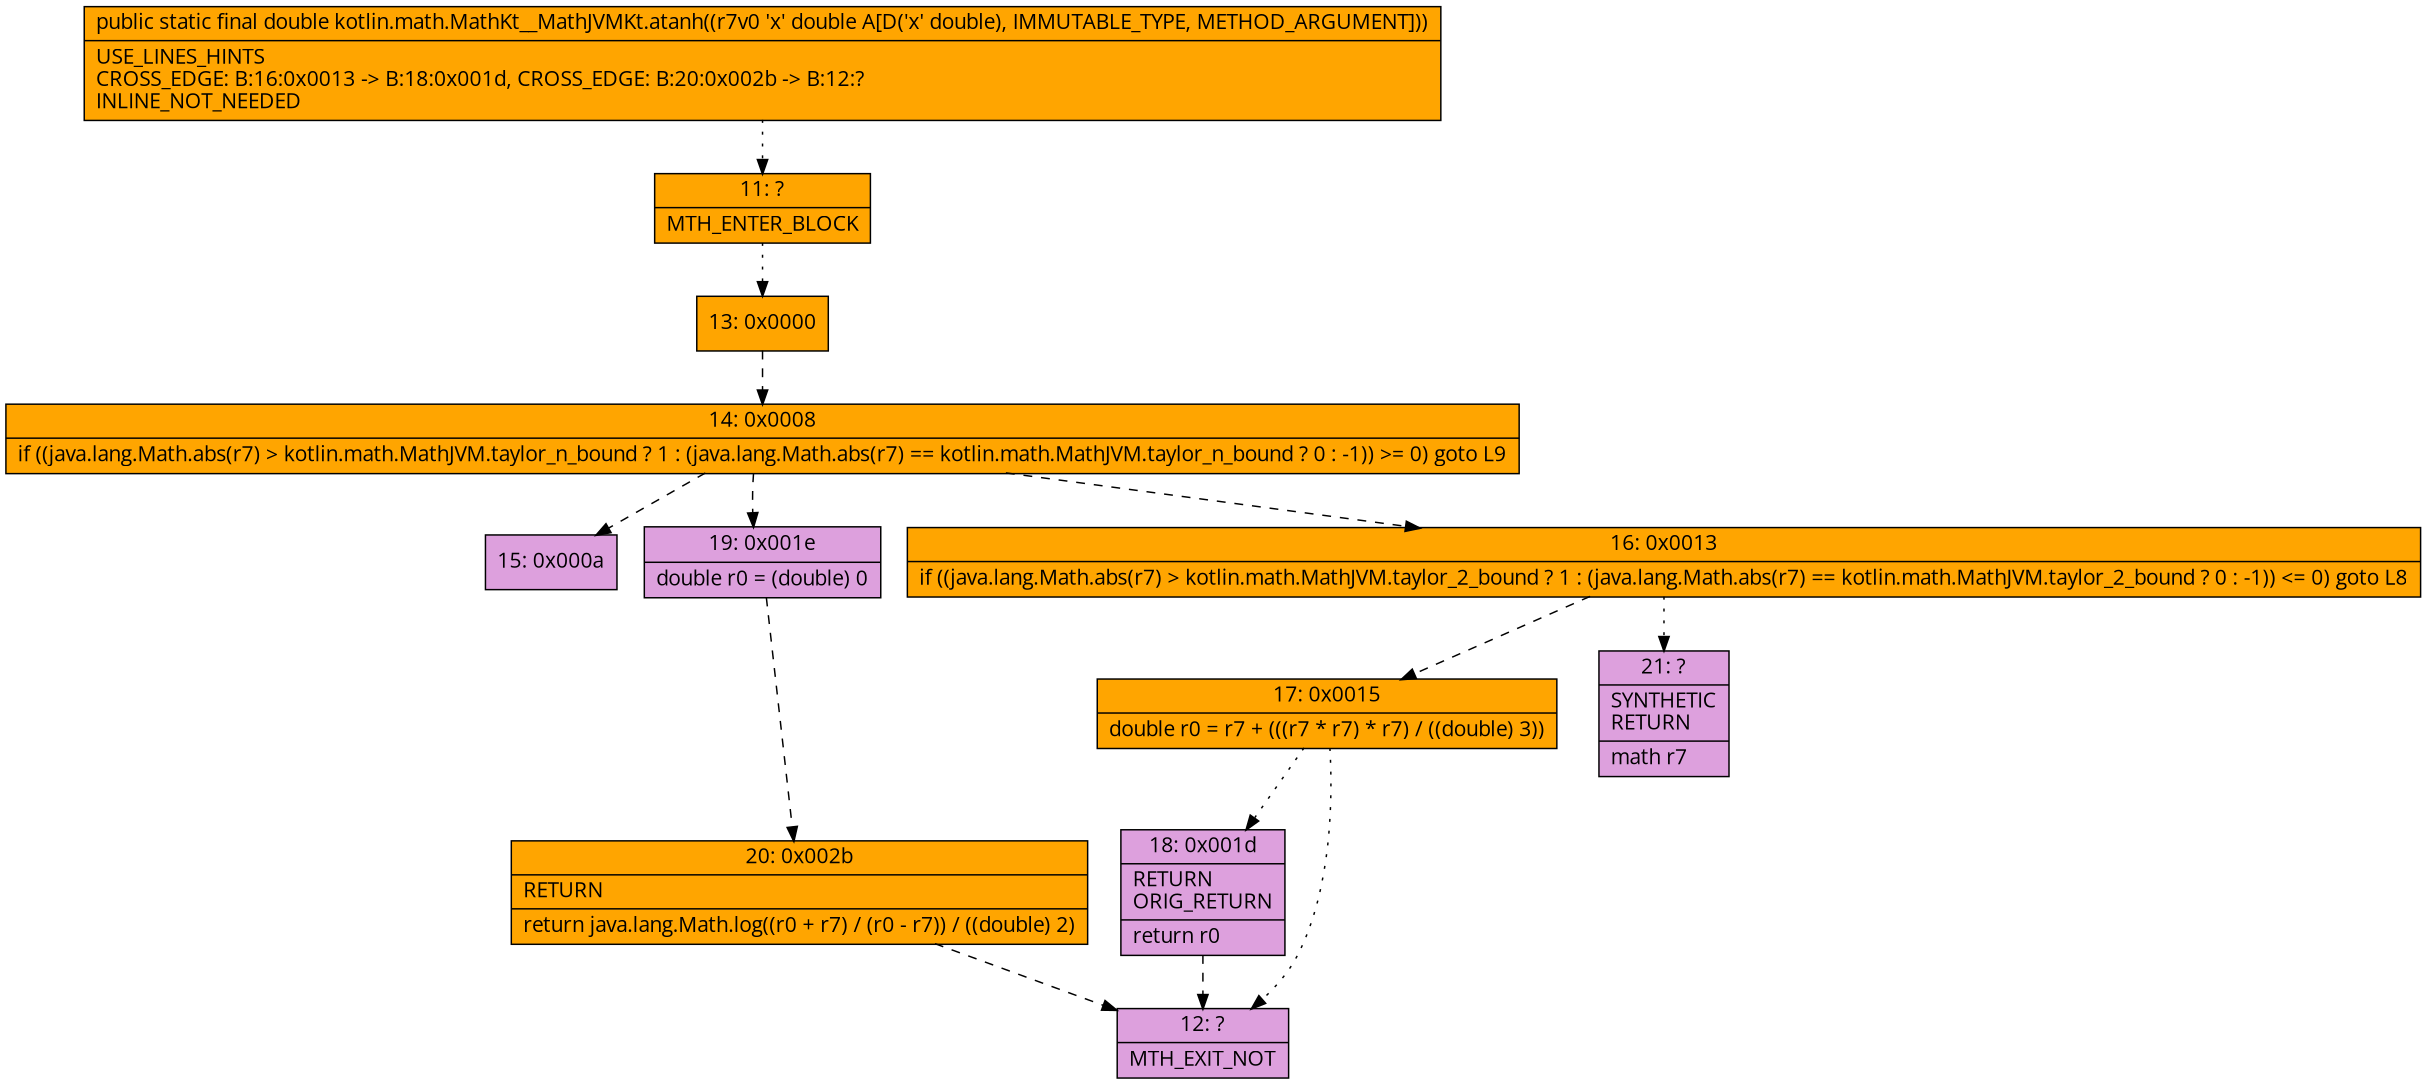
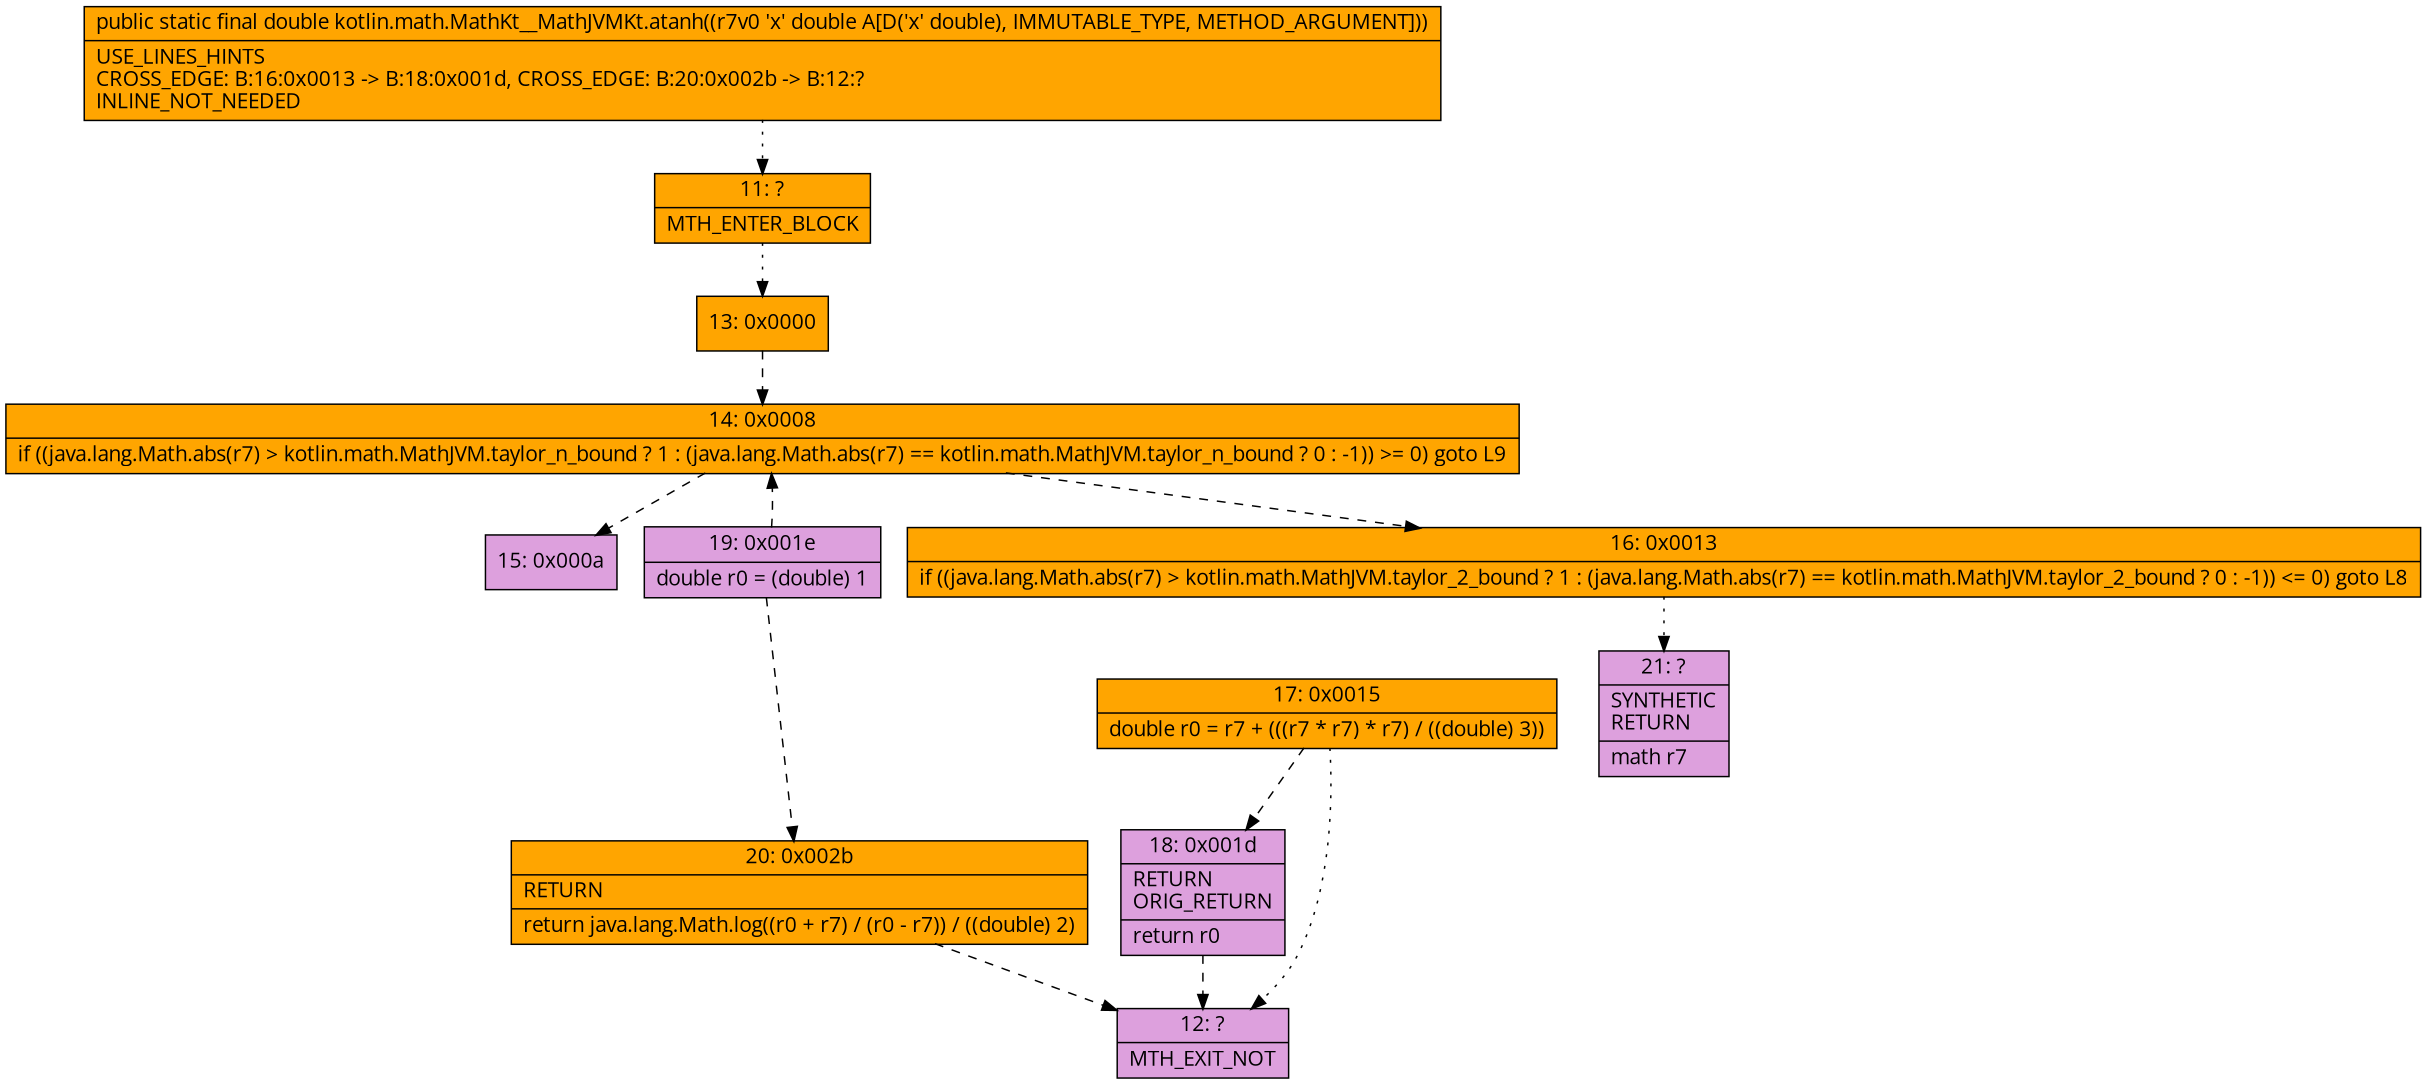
edge "14: 0x0008" -> "19: 0x001e": reversed
node "19: 0x001e": text "double r0 = (double) 0" -> "double r0 = (double) 1"
edge "16: 0x0013" -> "17: 0x0015": removed
edge "17: 0x0015" -> "18: 0x001d": style dotted -> dashed
